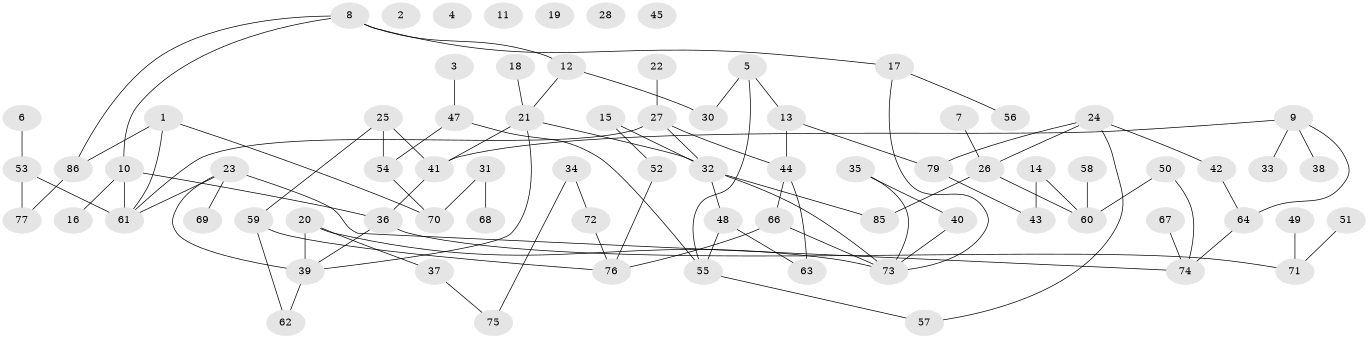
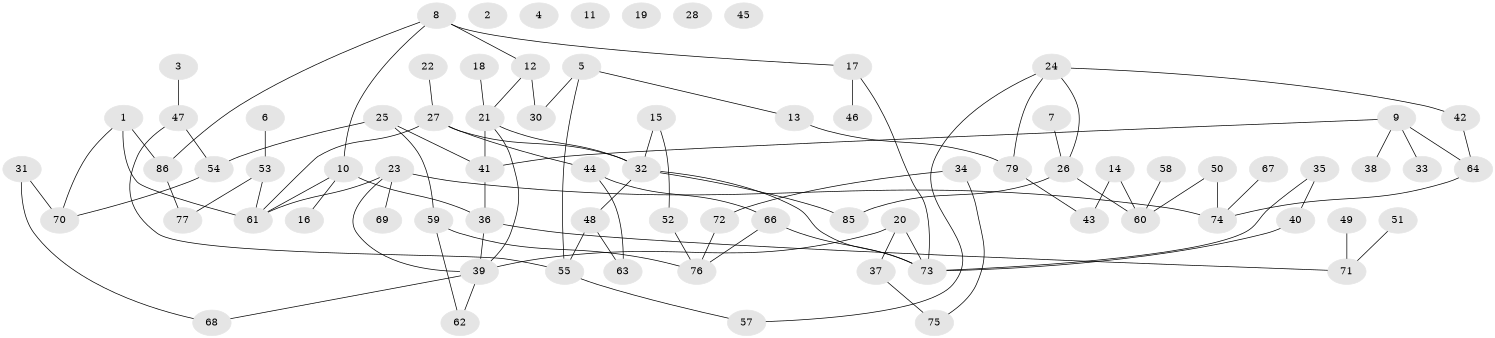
node "56": label "56" -> "46"
edge "13" -- "44": removed
edge "39" -- "68": added
